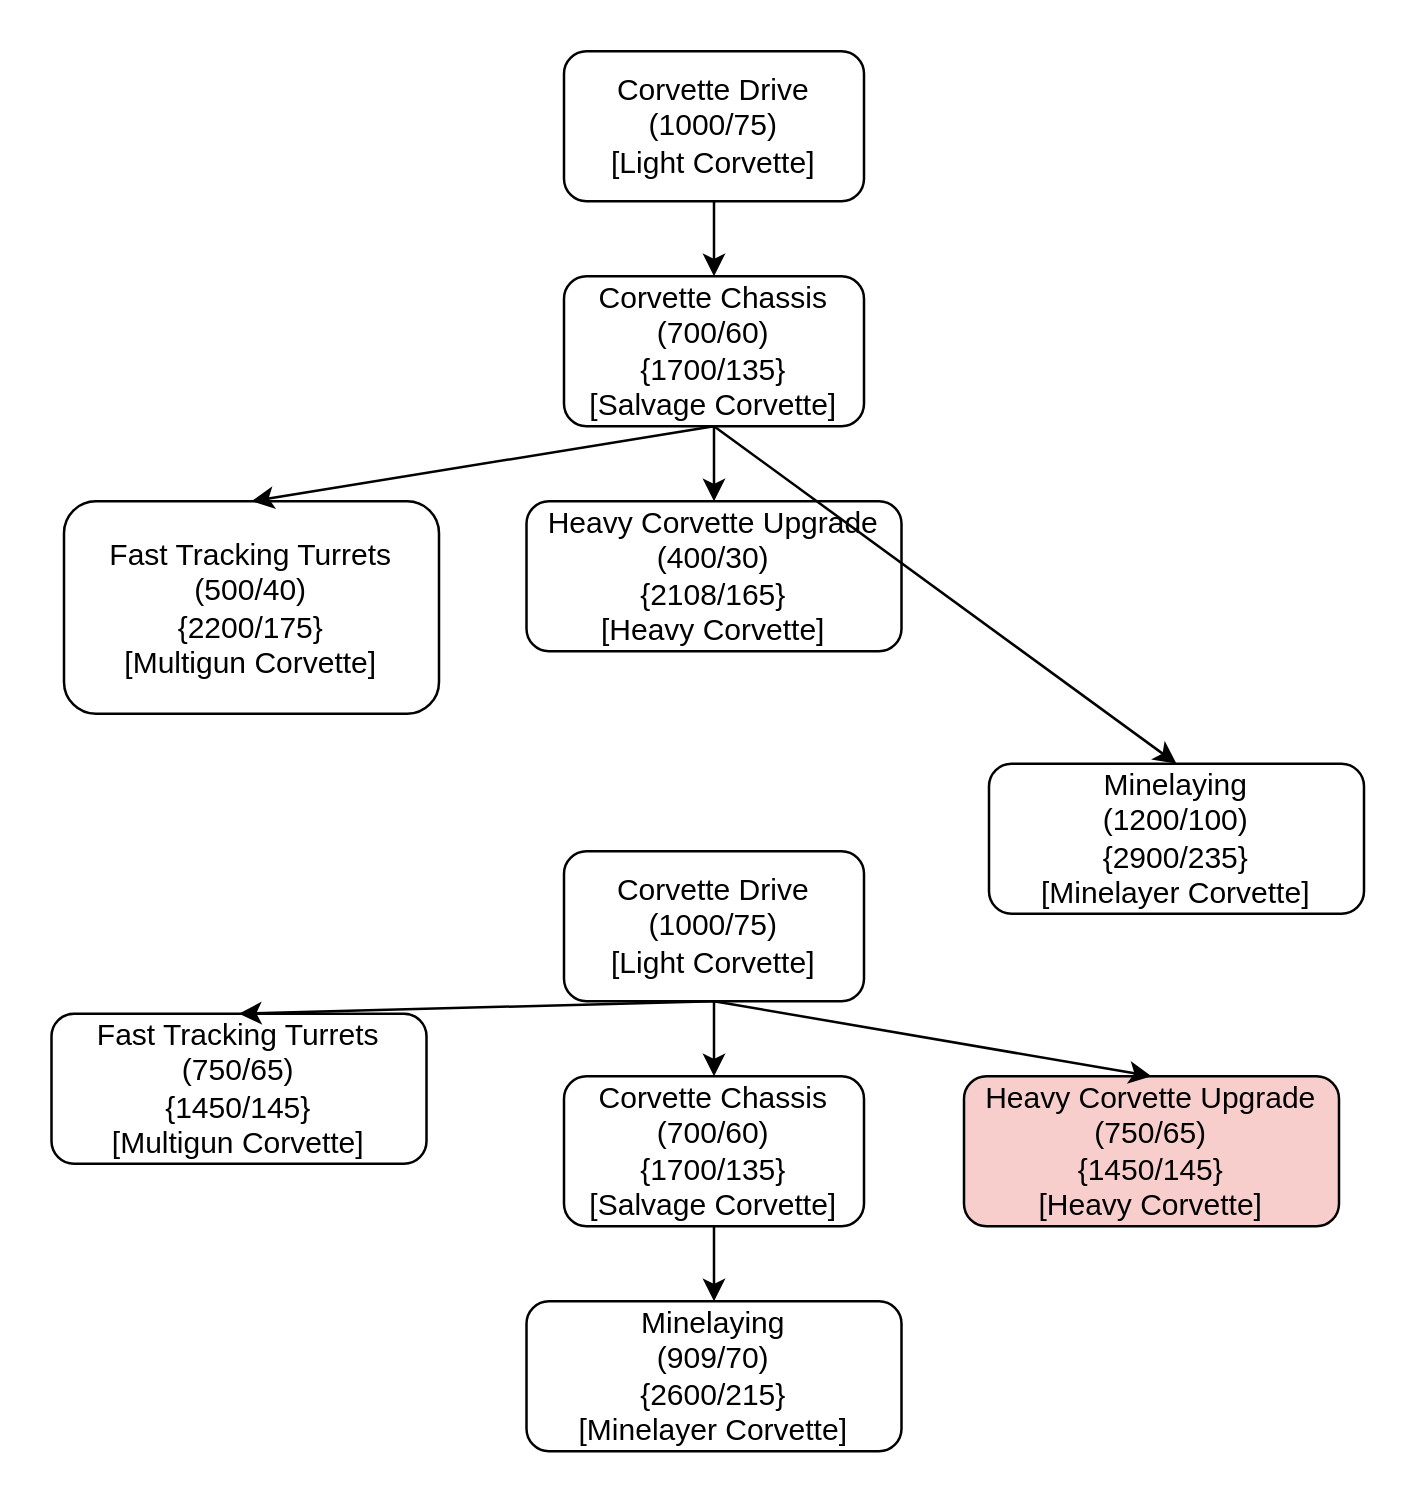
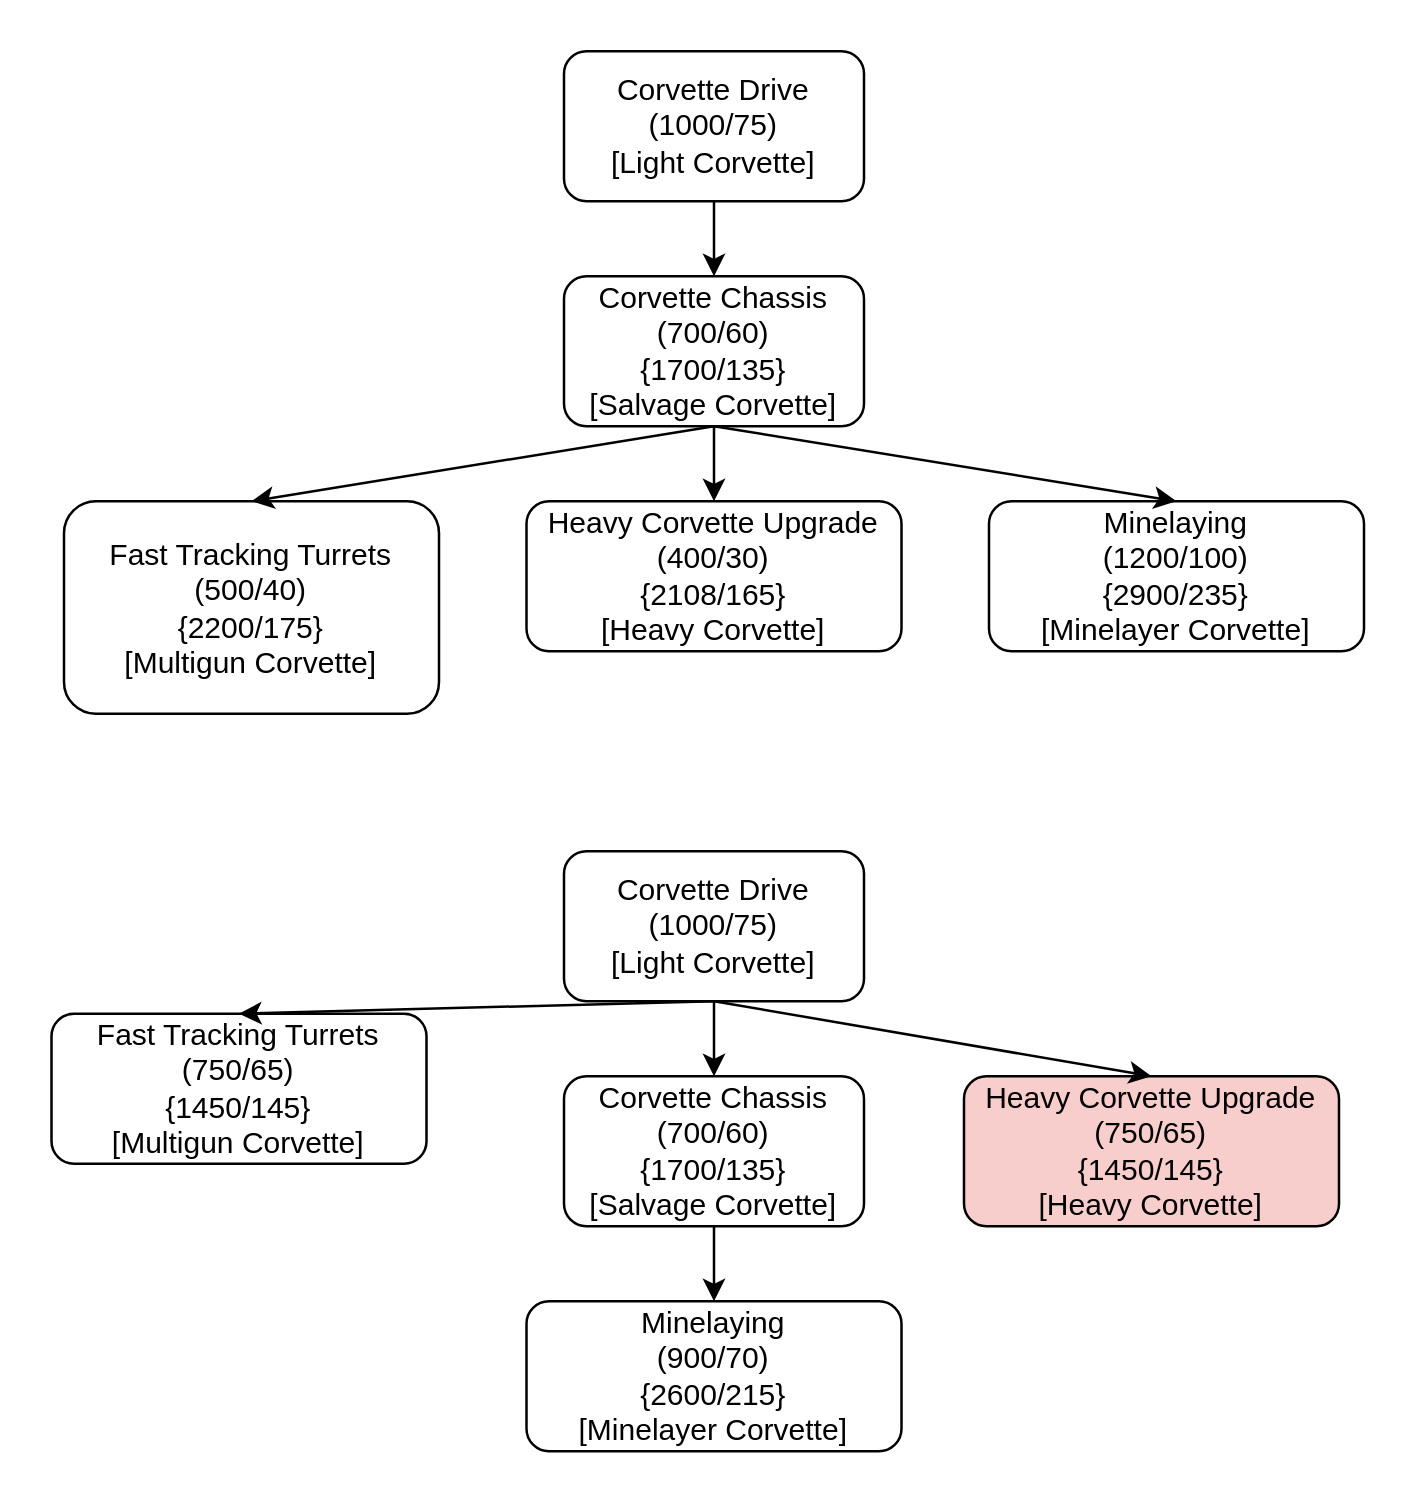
node "Minelaying (1200/100) {2900/235} [Minelayer Corvette]": moved (1176, 839) -> (1176, 576)
node "Minelaying (909/70) {2600/215} [Minelayer Corvette]": label "Minelaying (909/70) {2600/215} [Minelayer Corvette]" -> "Minelaying (900/70) {2600/215} [Minelayer Corvette]"
